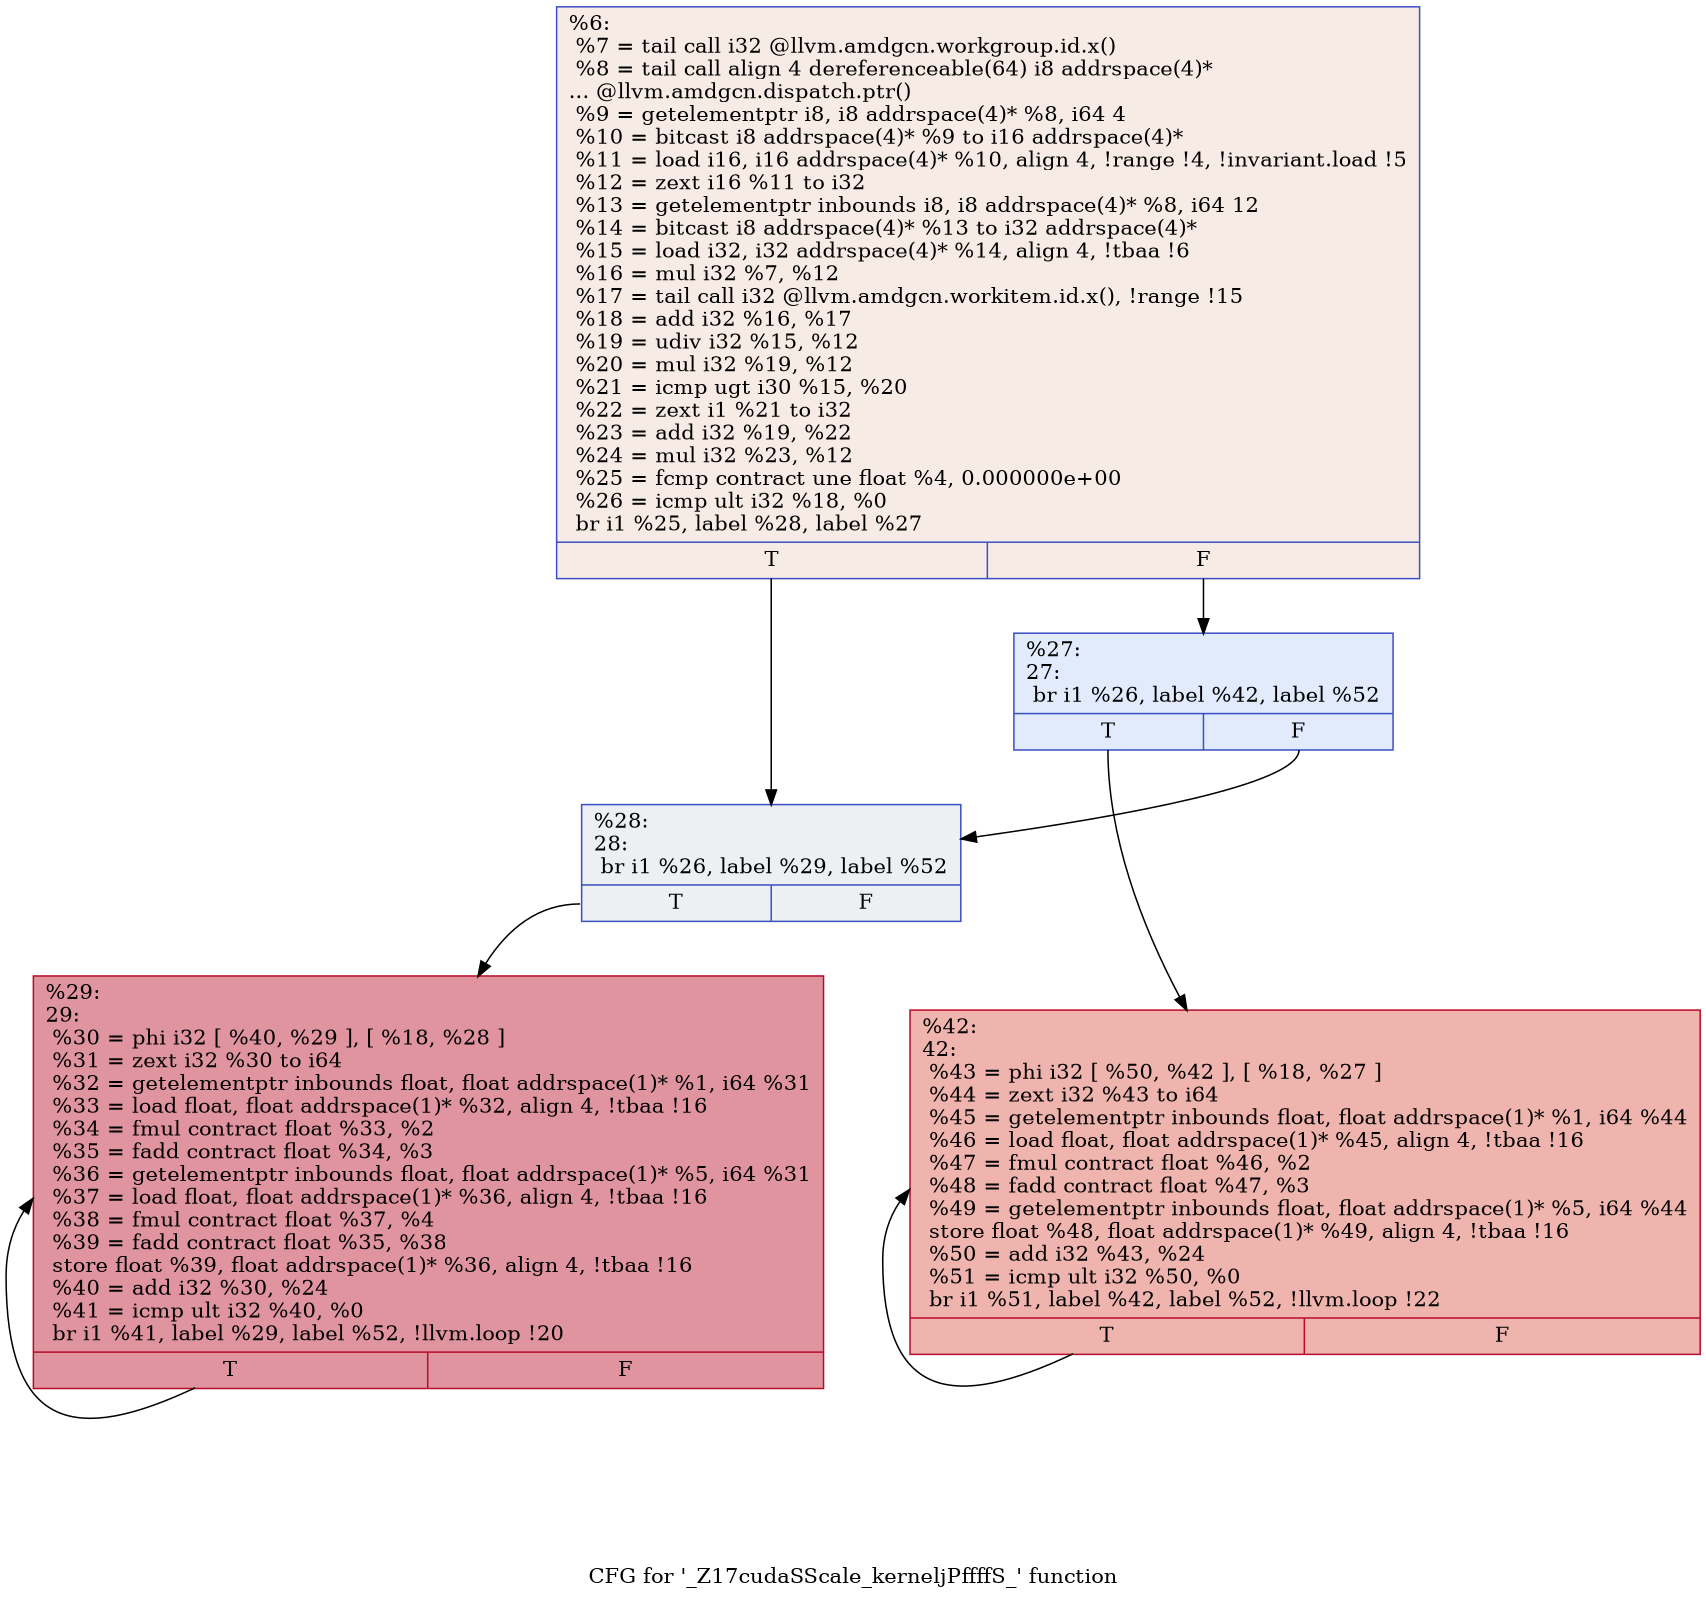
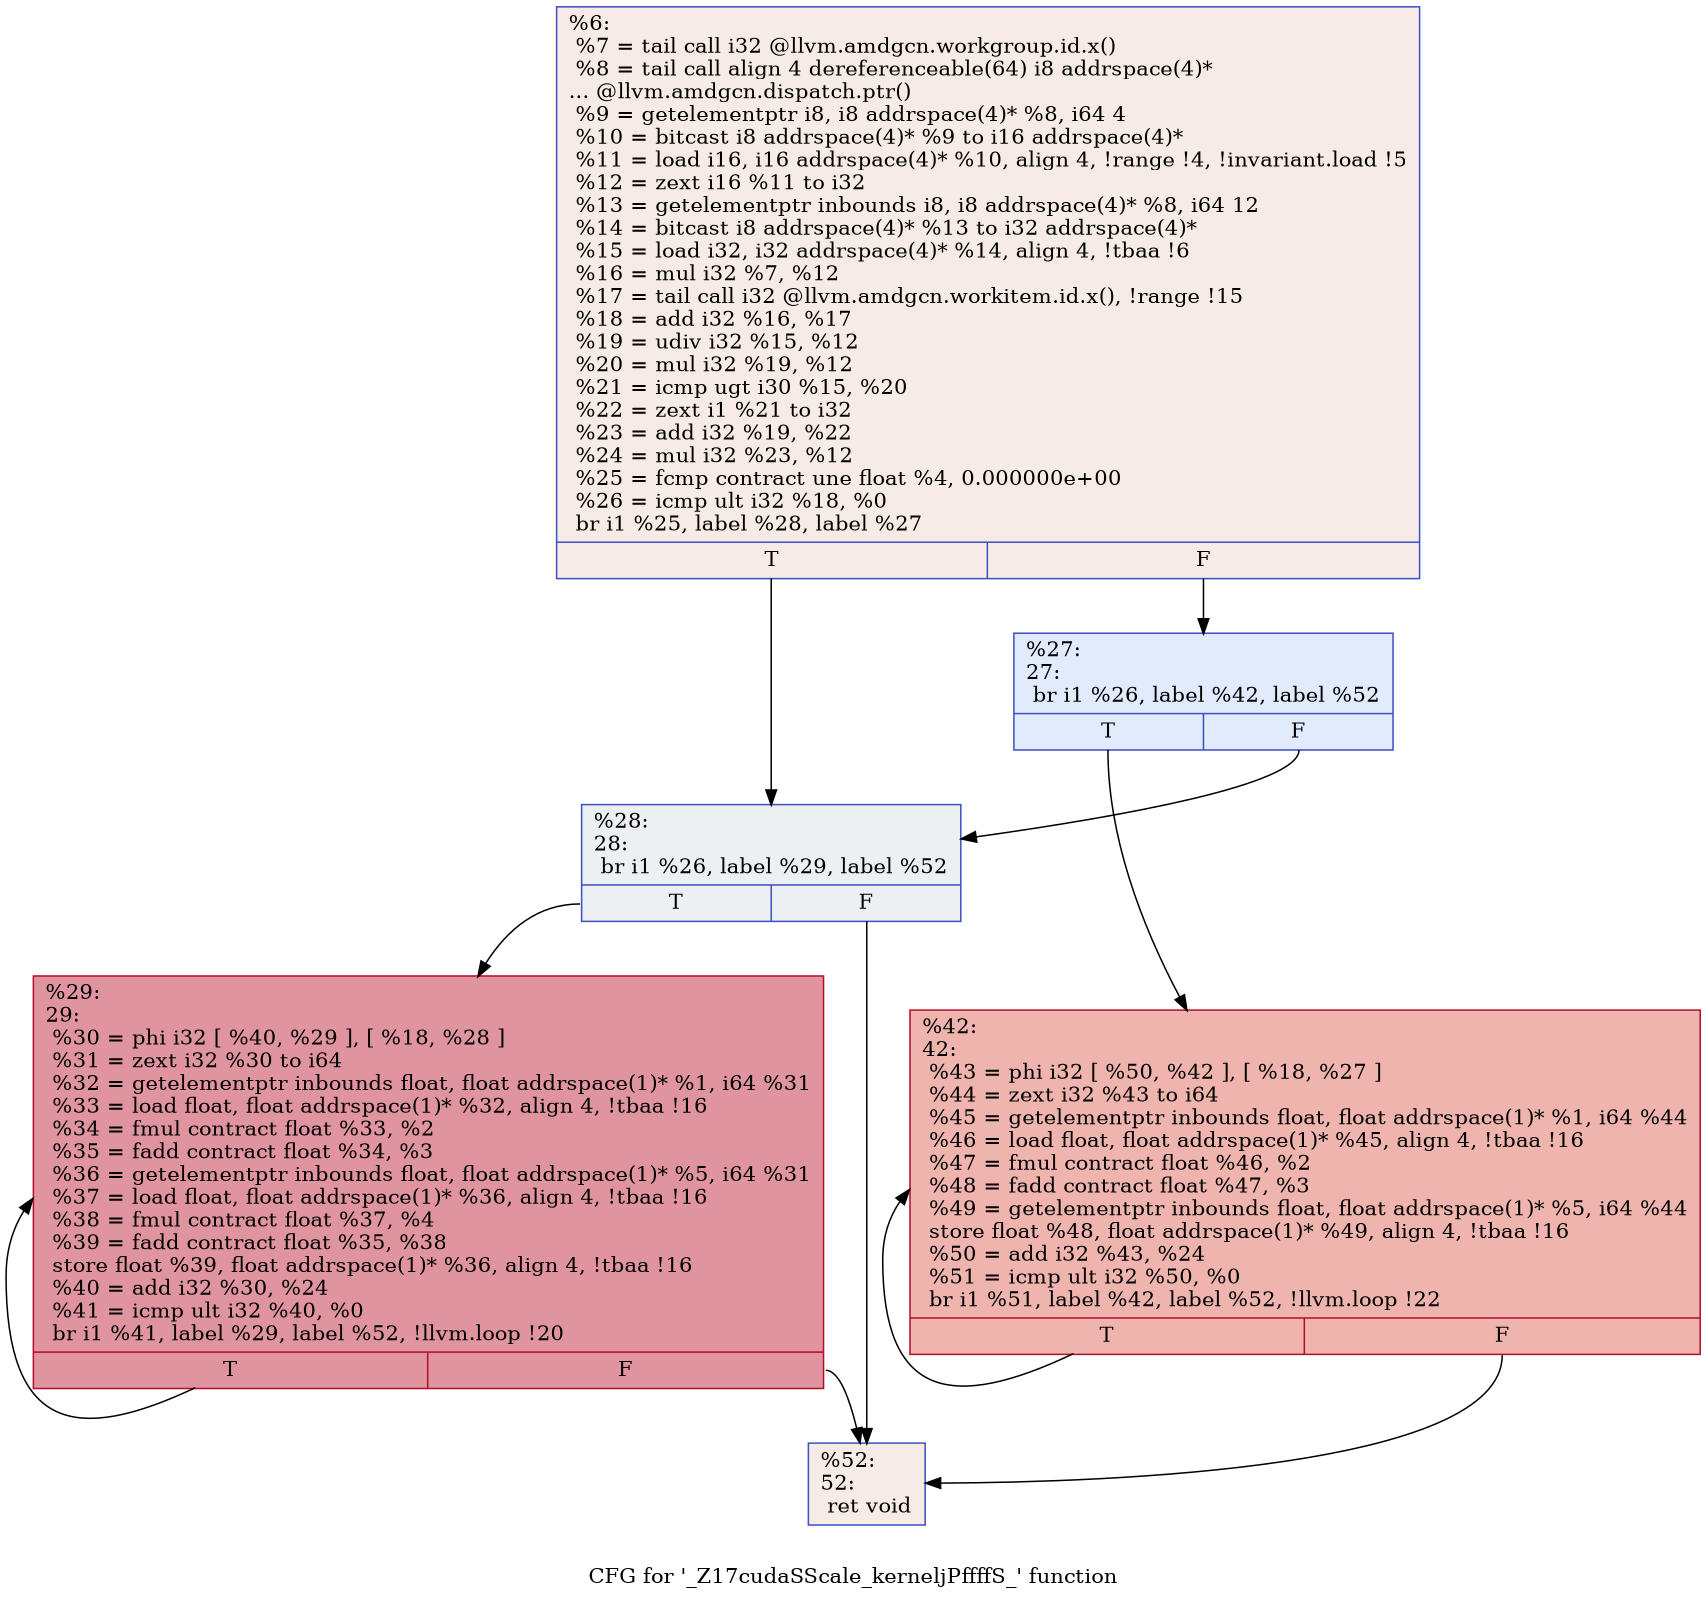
node "%52:": added
